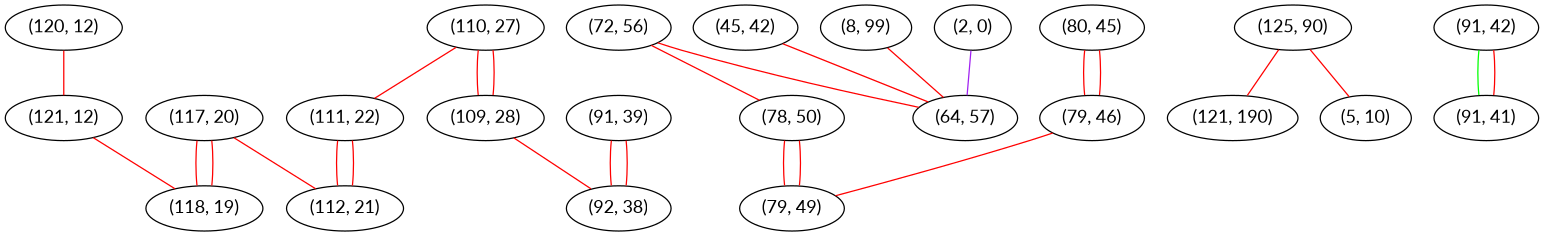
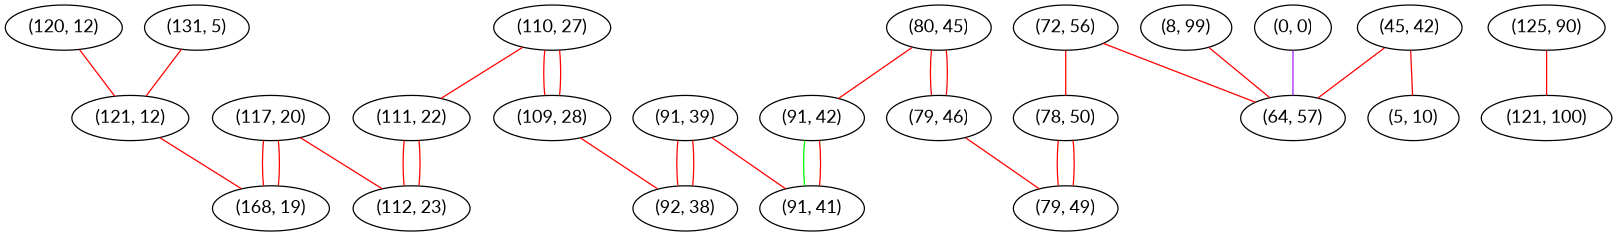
node "(131, 5)": added
node "(2, 0)": label "(2, 0)" -> "(0, 0)"
edge "(80, 45)" -- "(91, 42)": added
edge "(125, 90)" -- "(5, 10)": now "(45, 42)" -- "(5, 10)"
node "(121, 190)": label "(121, 190)" -> "(121, 100)"
edge "(91, 39)" -- "(91, 41)": added
node "(118, 19)": label "(118, 19)" -> "(168, 19)"
node "(112, 21)": label "(112, 21)" -> "(112, 23)"
